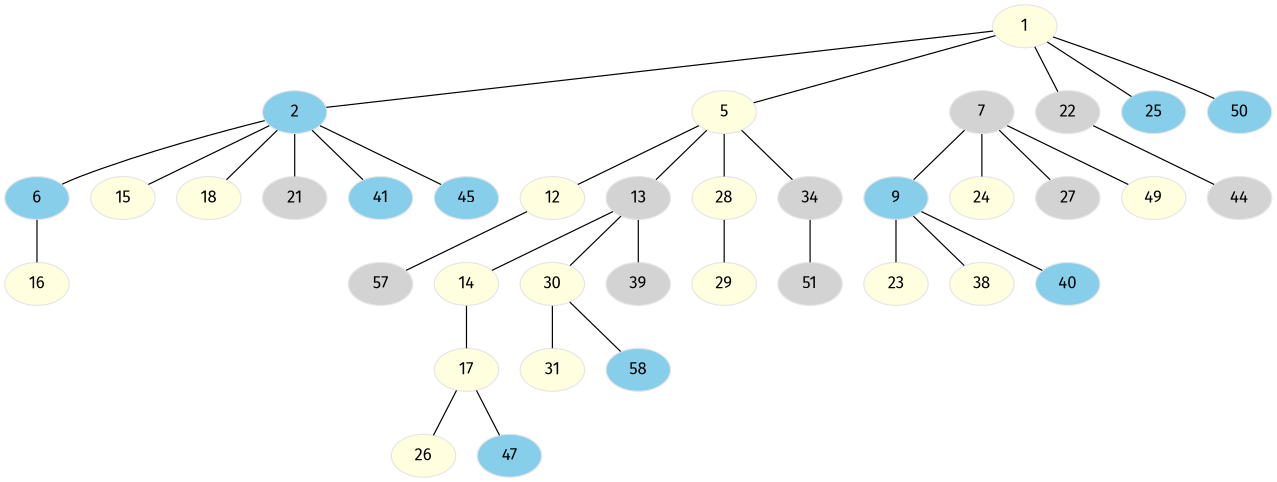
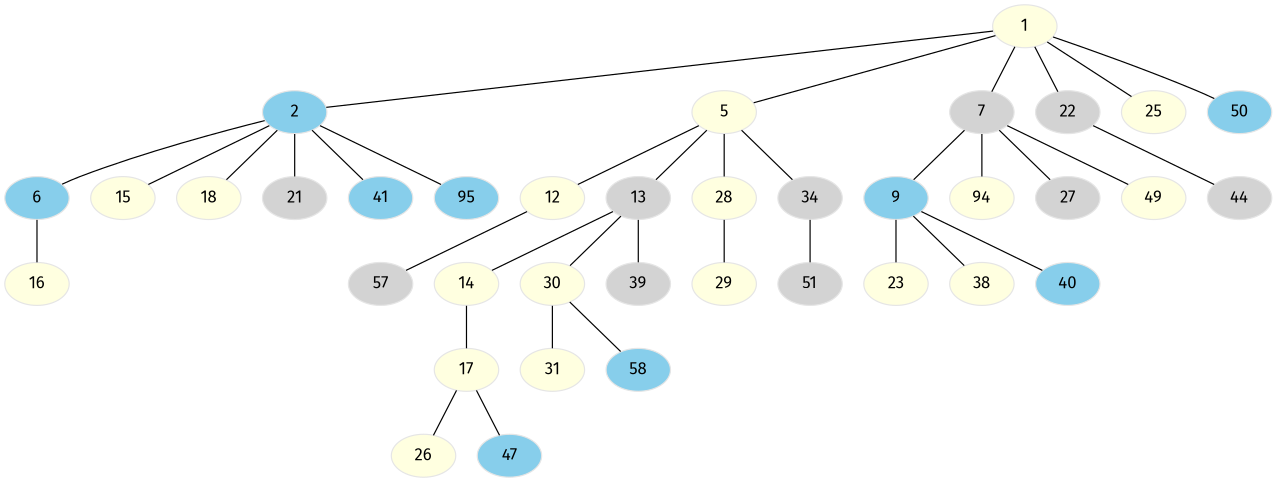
edge "1" -- "7": added
node "25": fillcolor skyblue -> lightyellow
node "45": label "45" -> "95"
node "24": label "24" -> "94"
